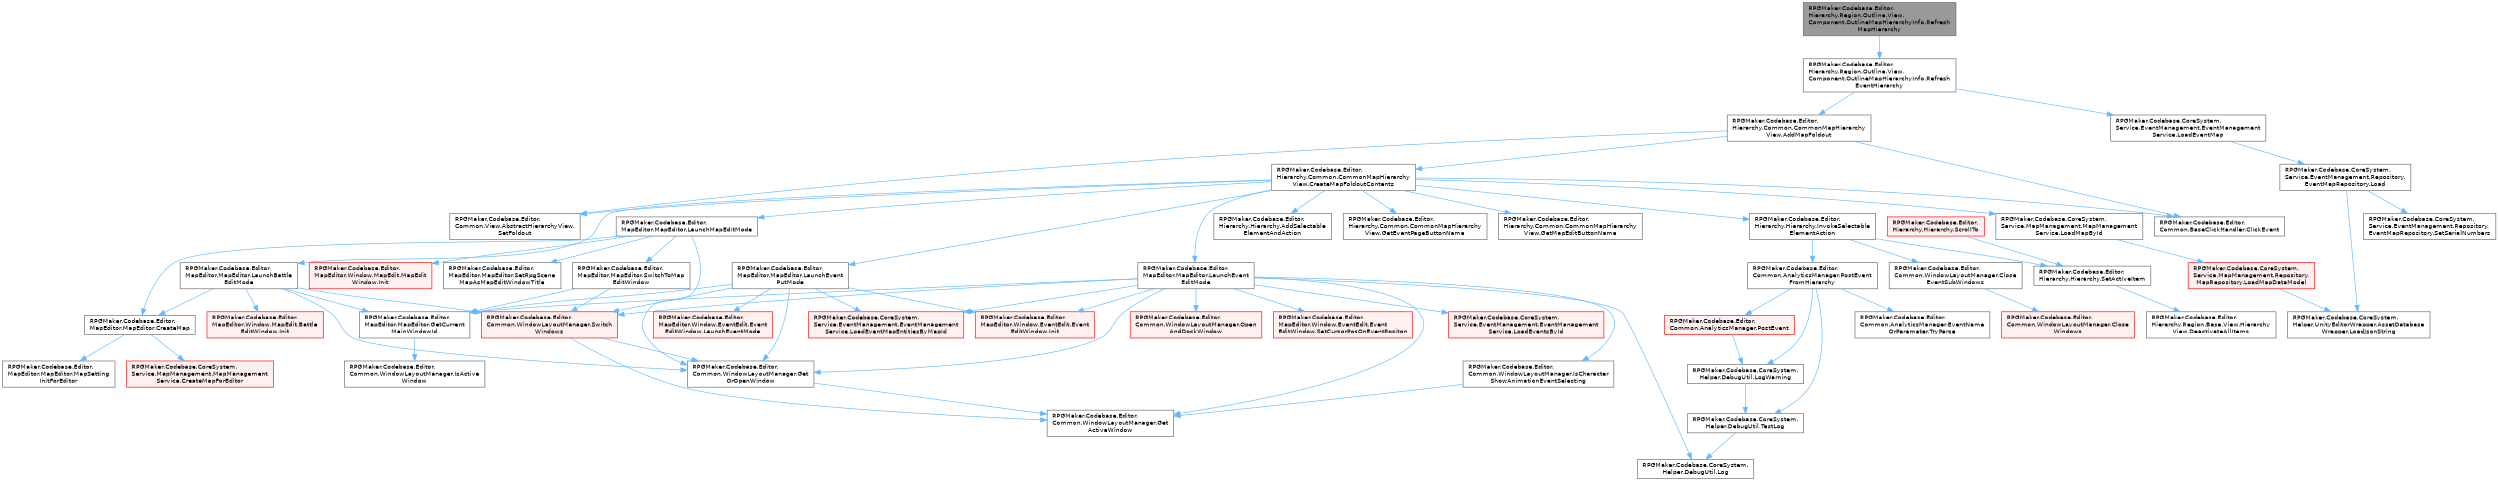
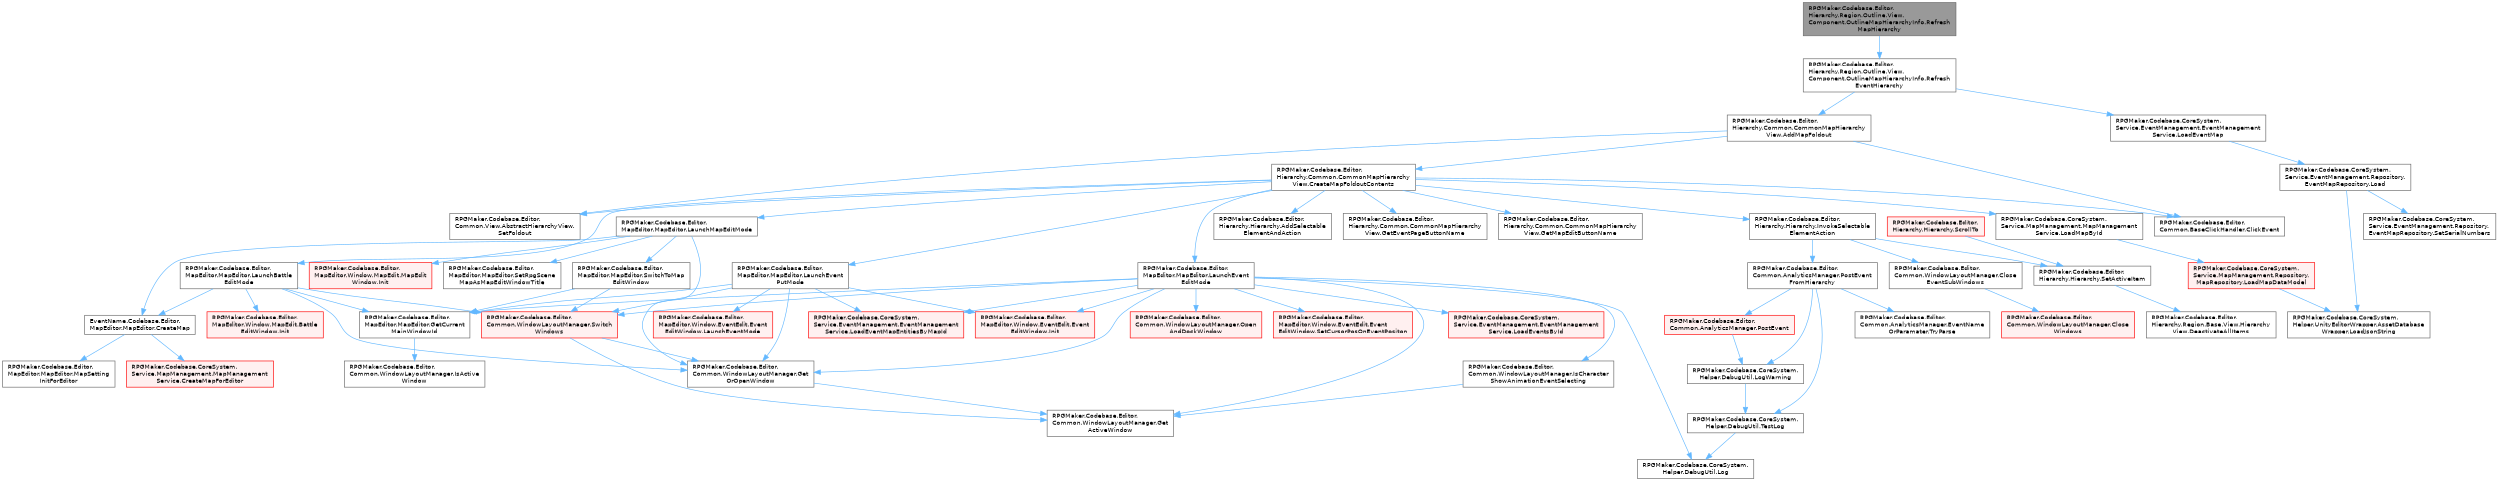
node "RPGMaker.Codebase.Editor. MapEditor.MapEditor.CreateMap": label "RPGMaker.Codebase.Editor. MapEditor.MapEditor.CreateMap" -> "EventName.Codebase.Editor. MapEditor.MapEditor.CreateMap"
